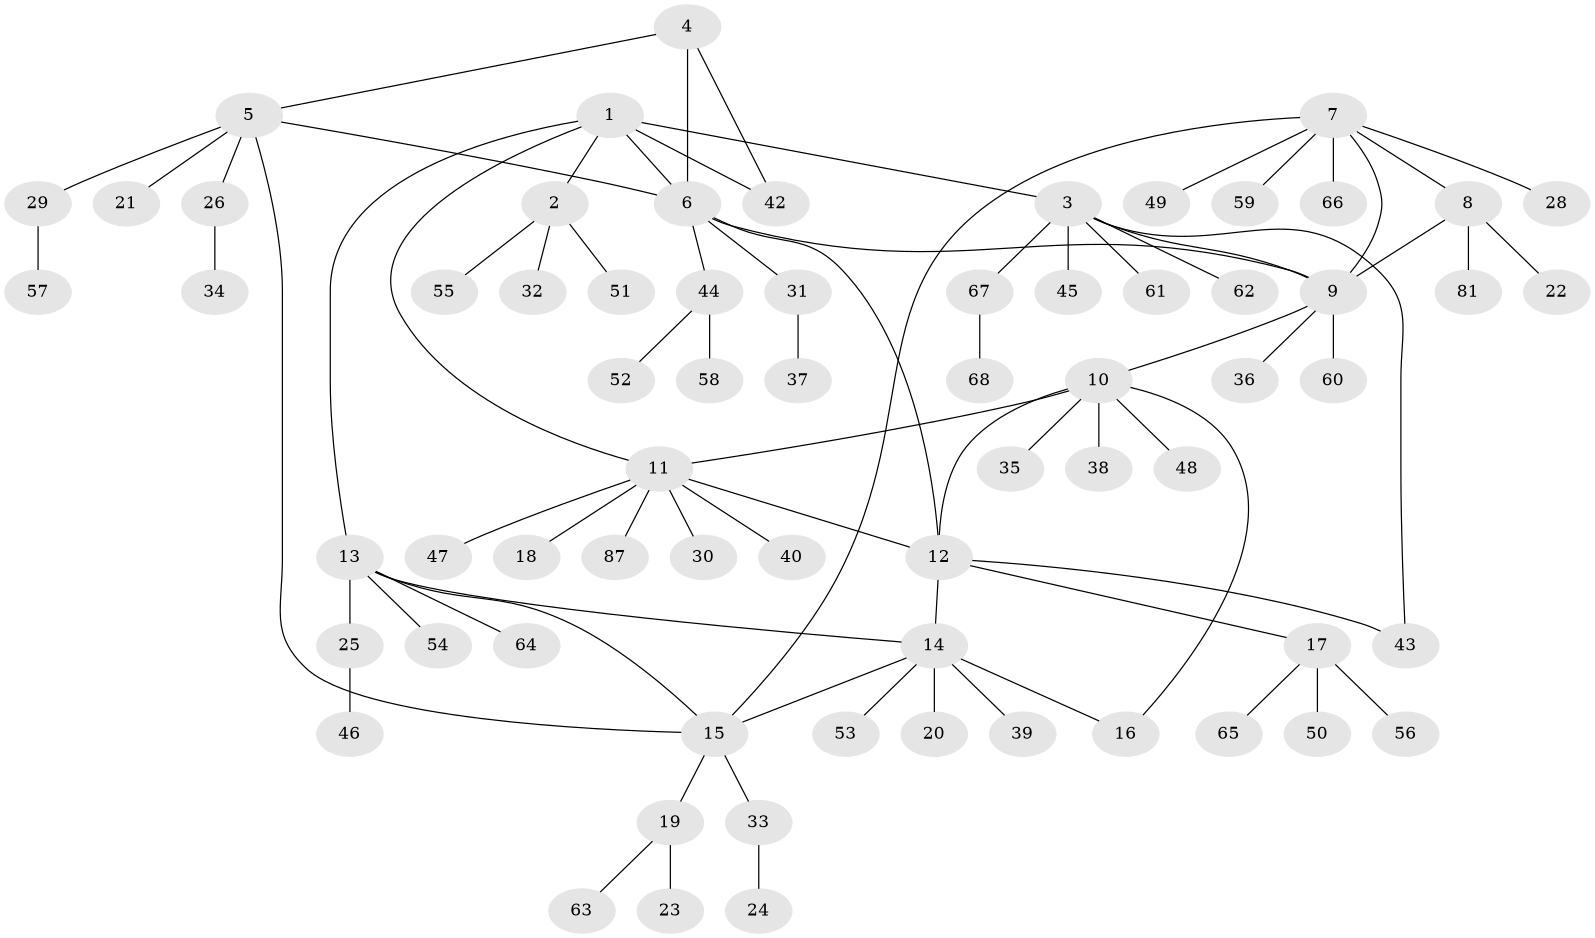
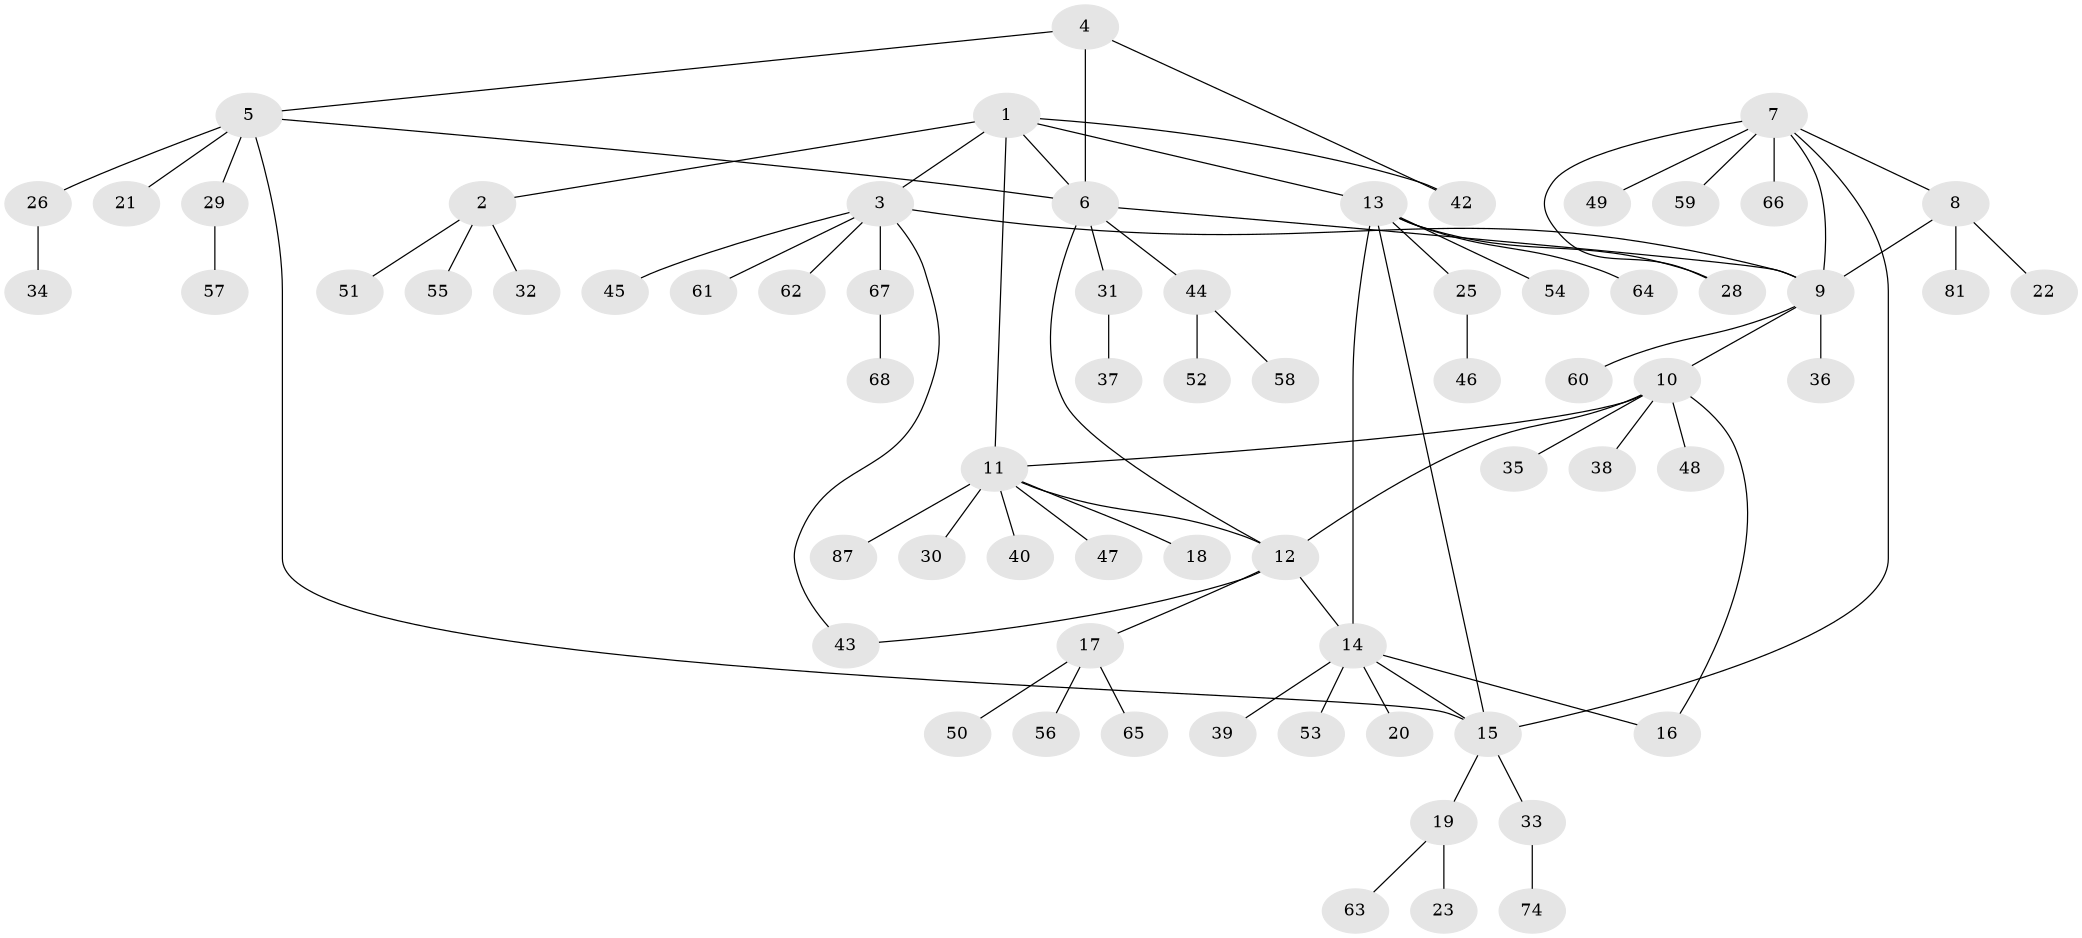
edge "13" -- "28": added
node "24": label "24" -> "74"
